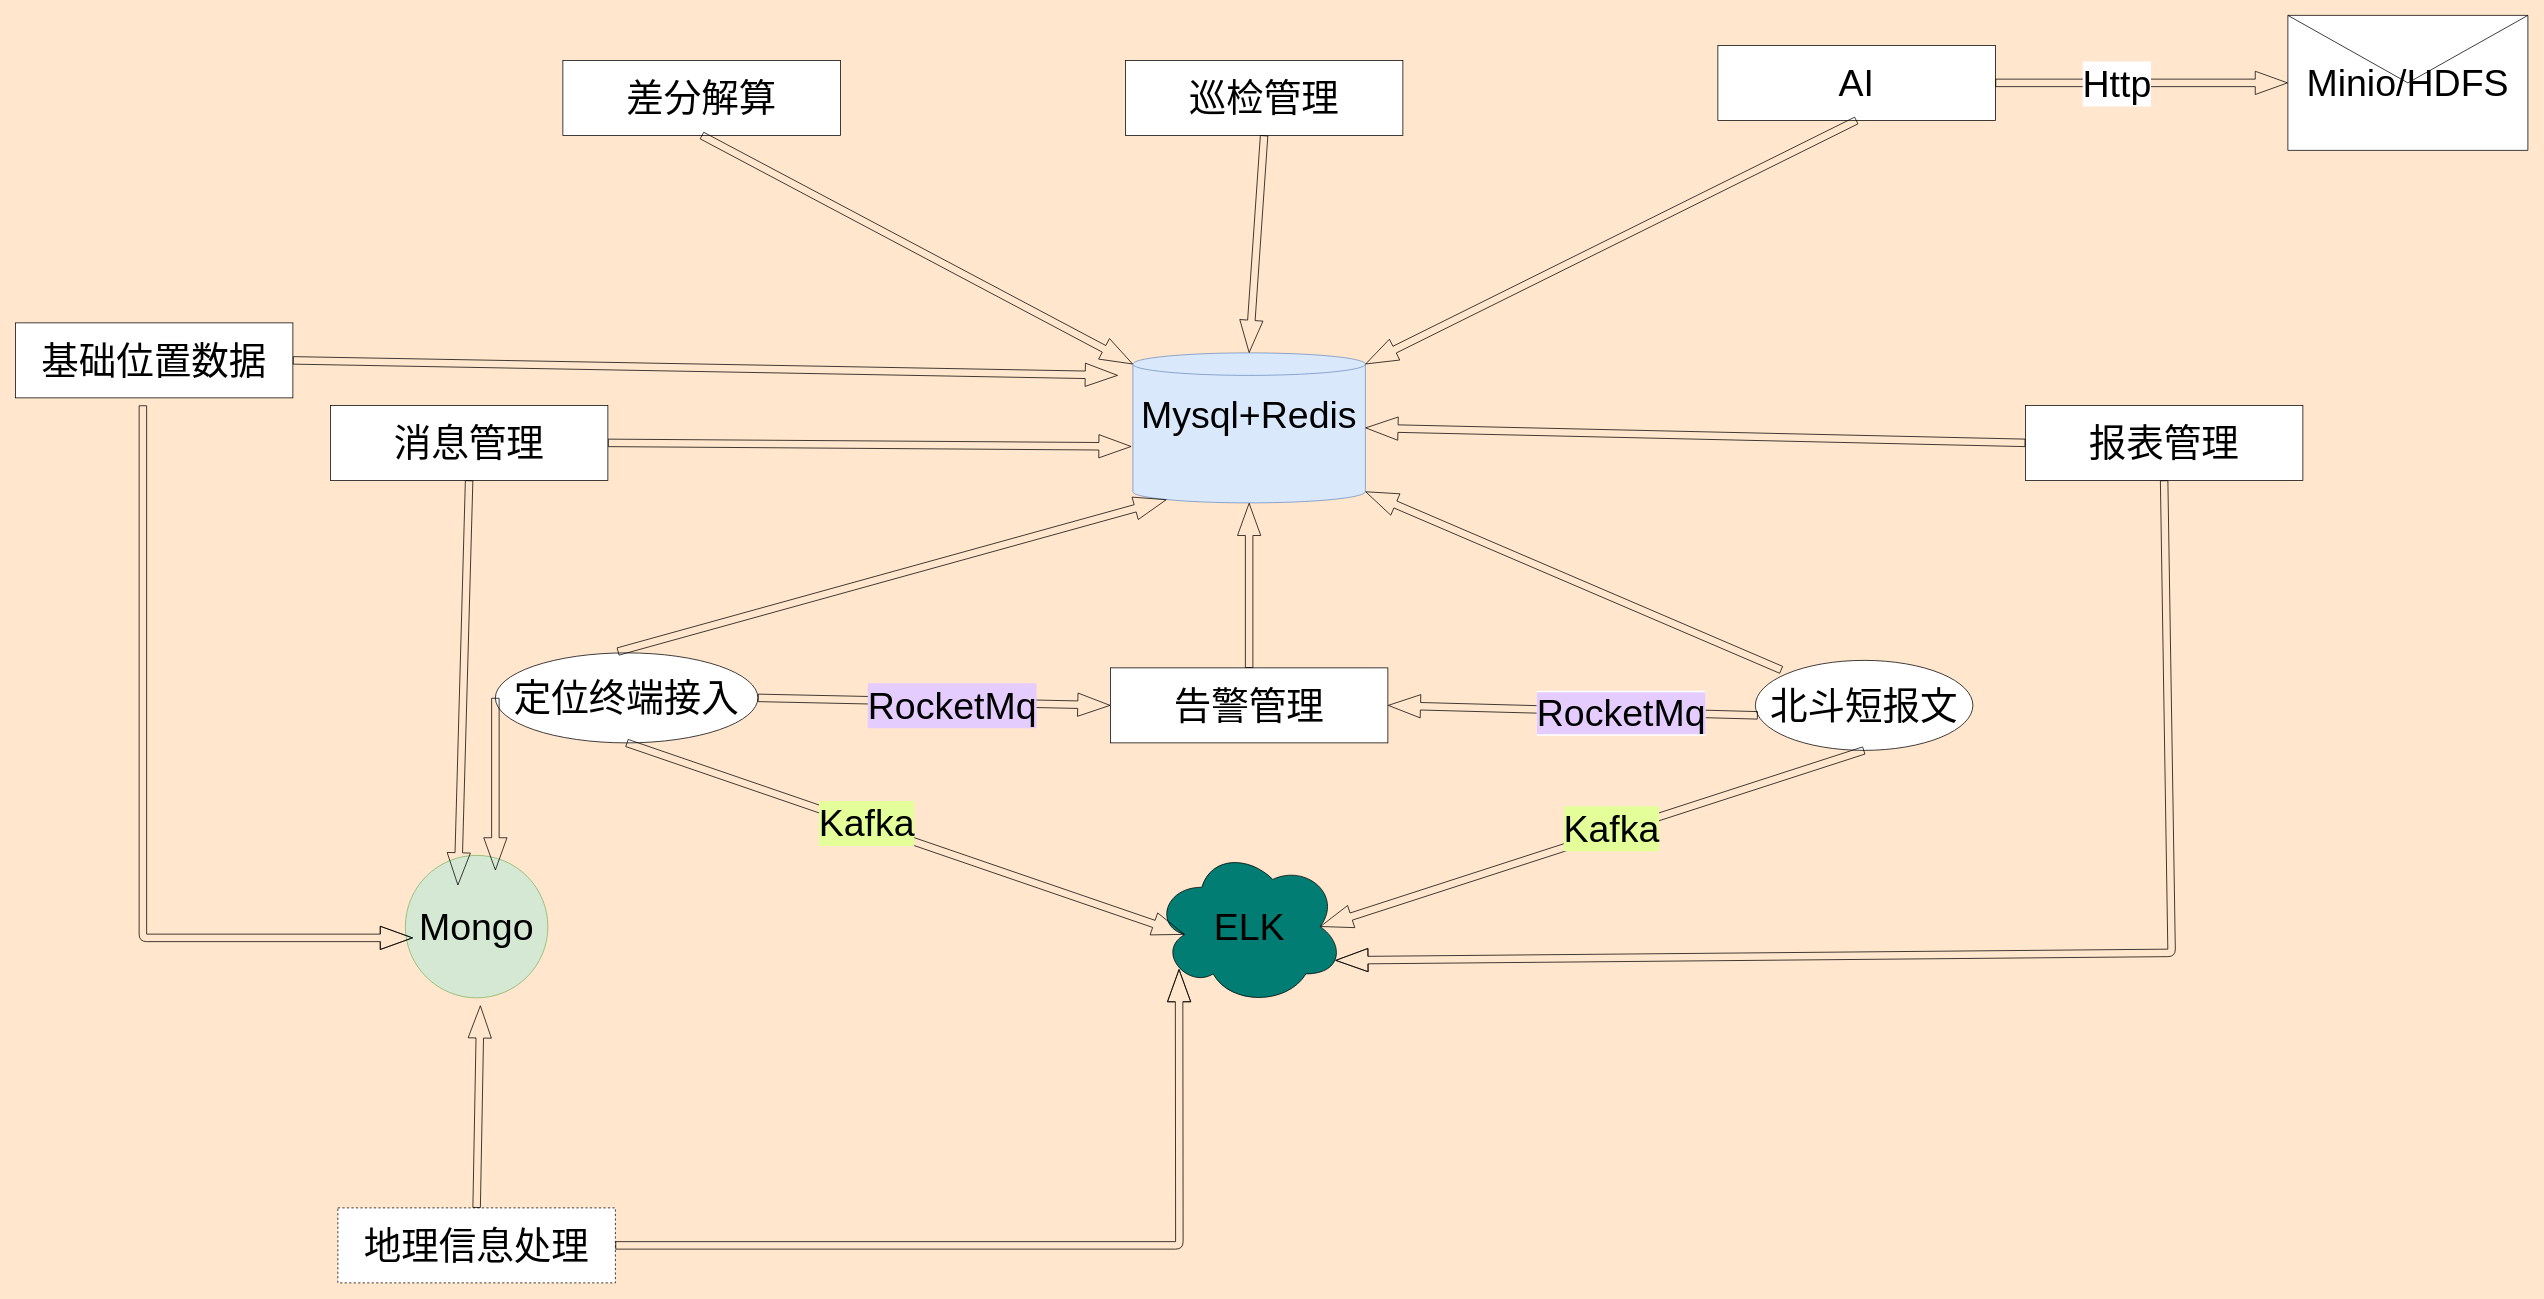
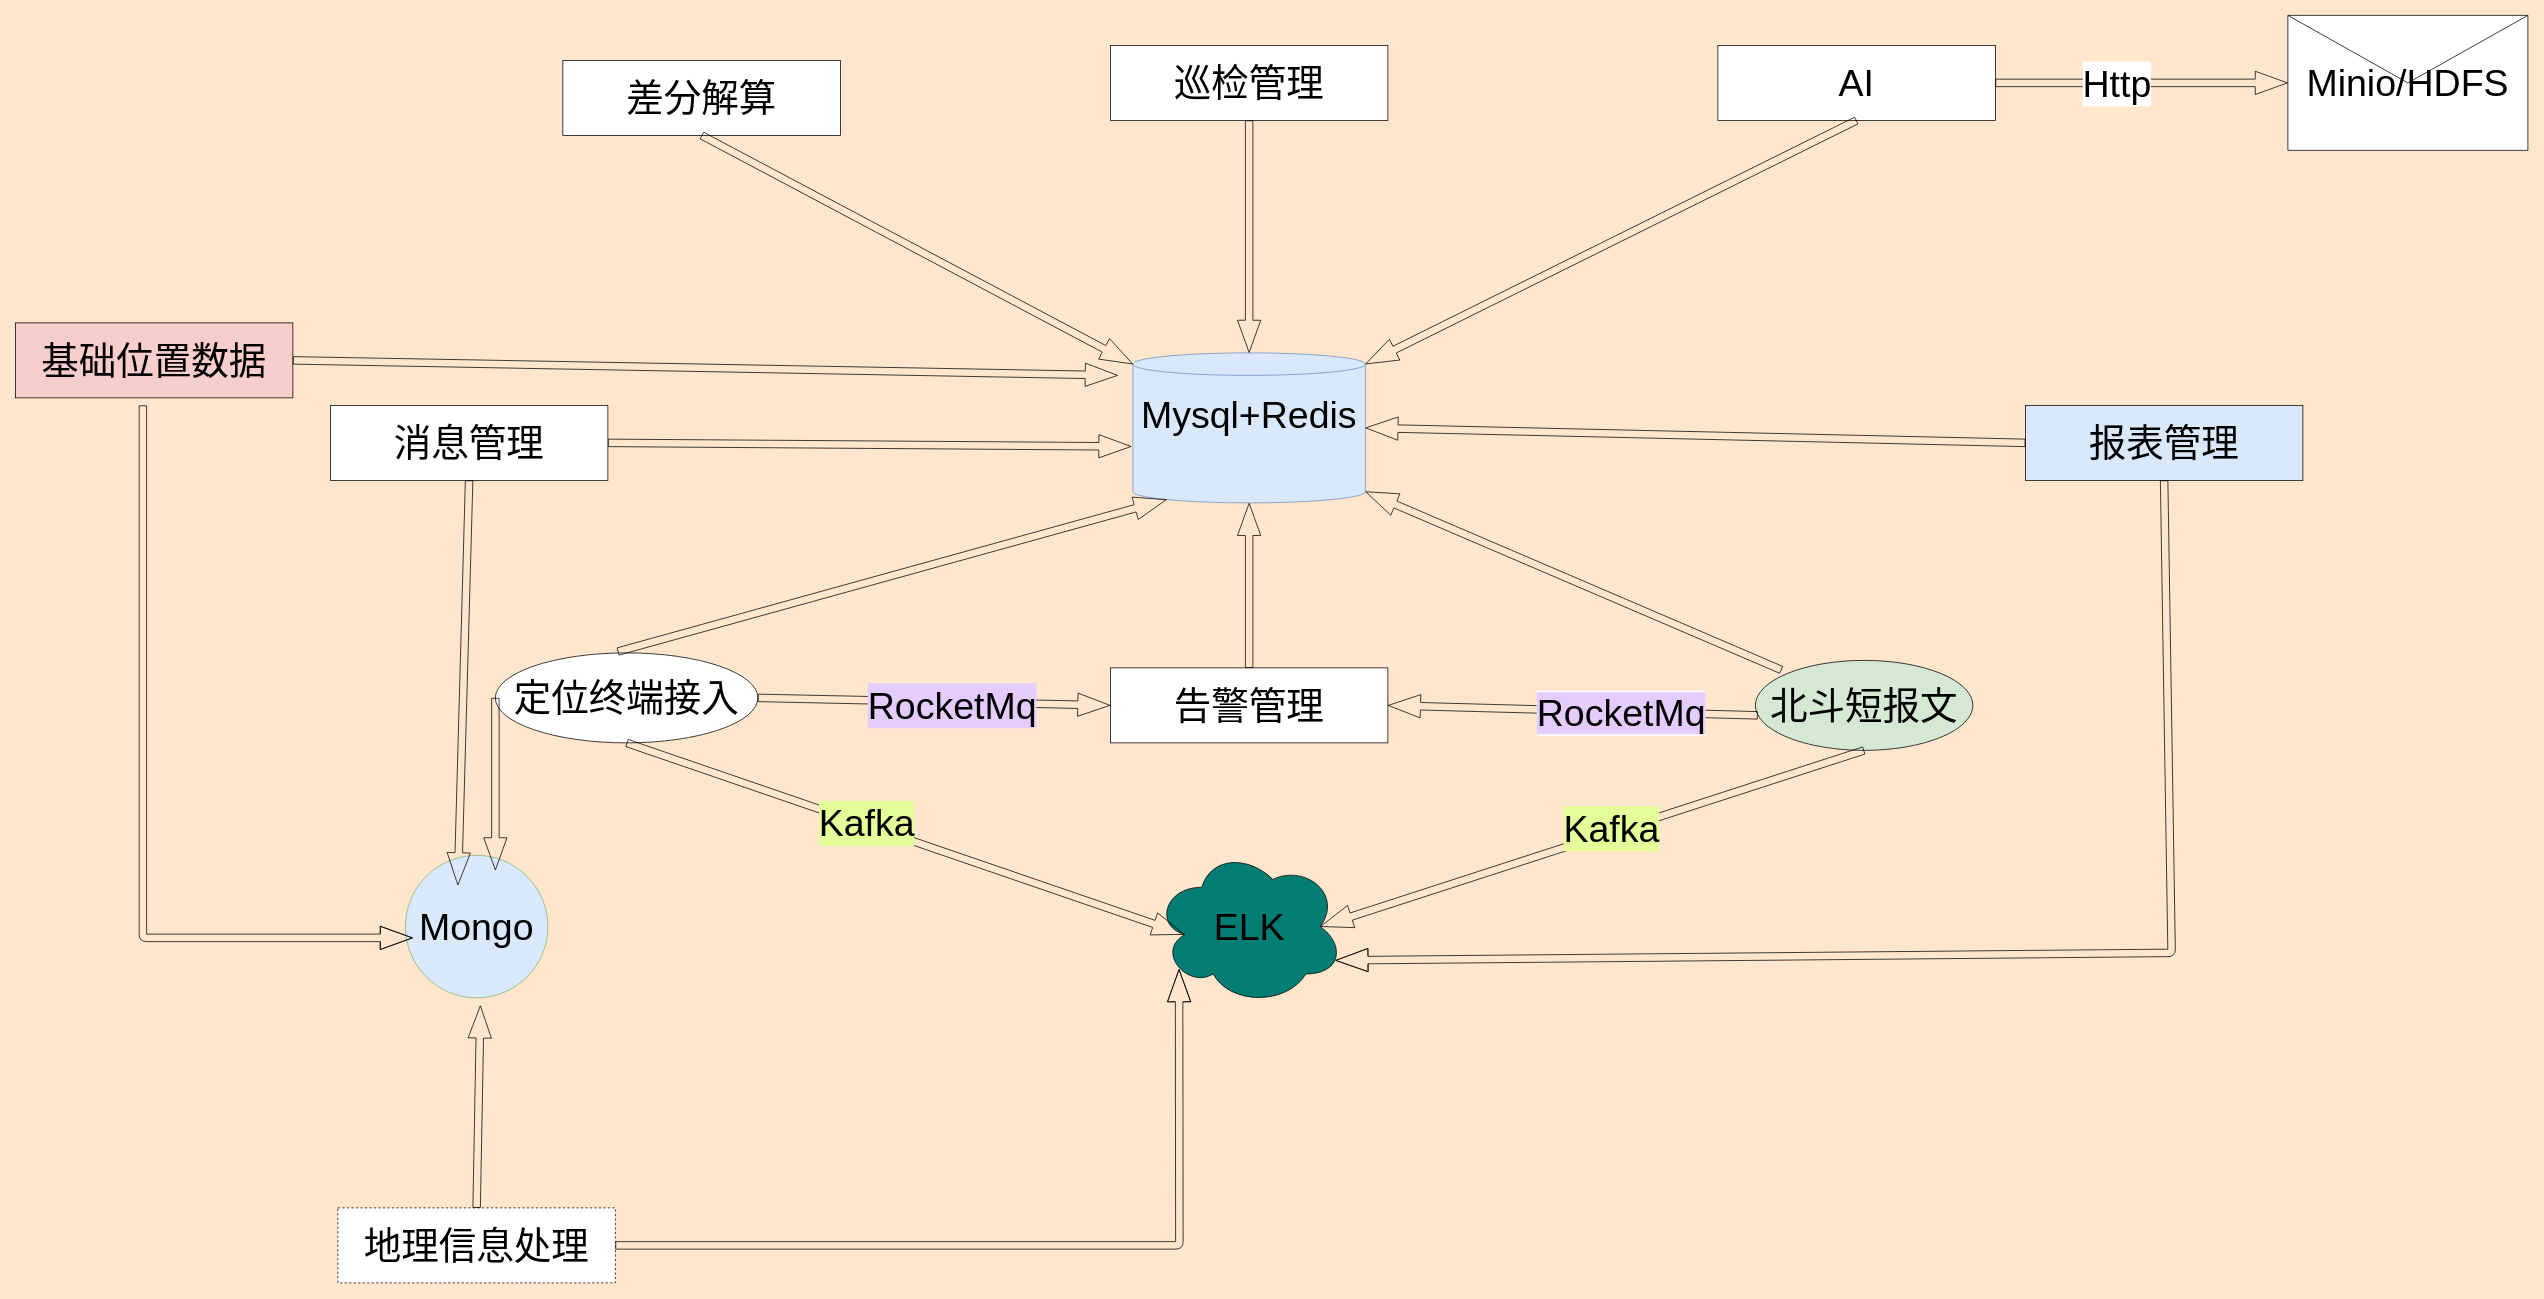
node "巡检管理": moved (1264, 98) -> (1249, 83)
node "基础位置数据": fillcolor #ffffff -> #f8cecc
node "报表管理": fillcolor #ffffff -> #dae8fc
node "北斗短报文": fillcolor #ffffff -> #d5e8d4
node "Mongo": fillcolor #d5e8d4 -> #dae8fc
